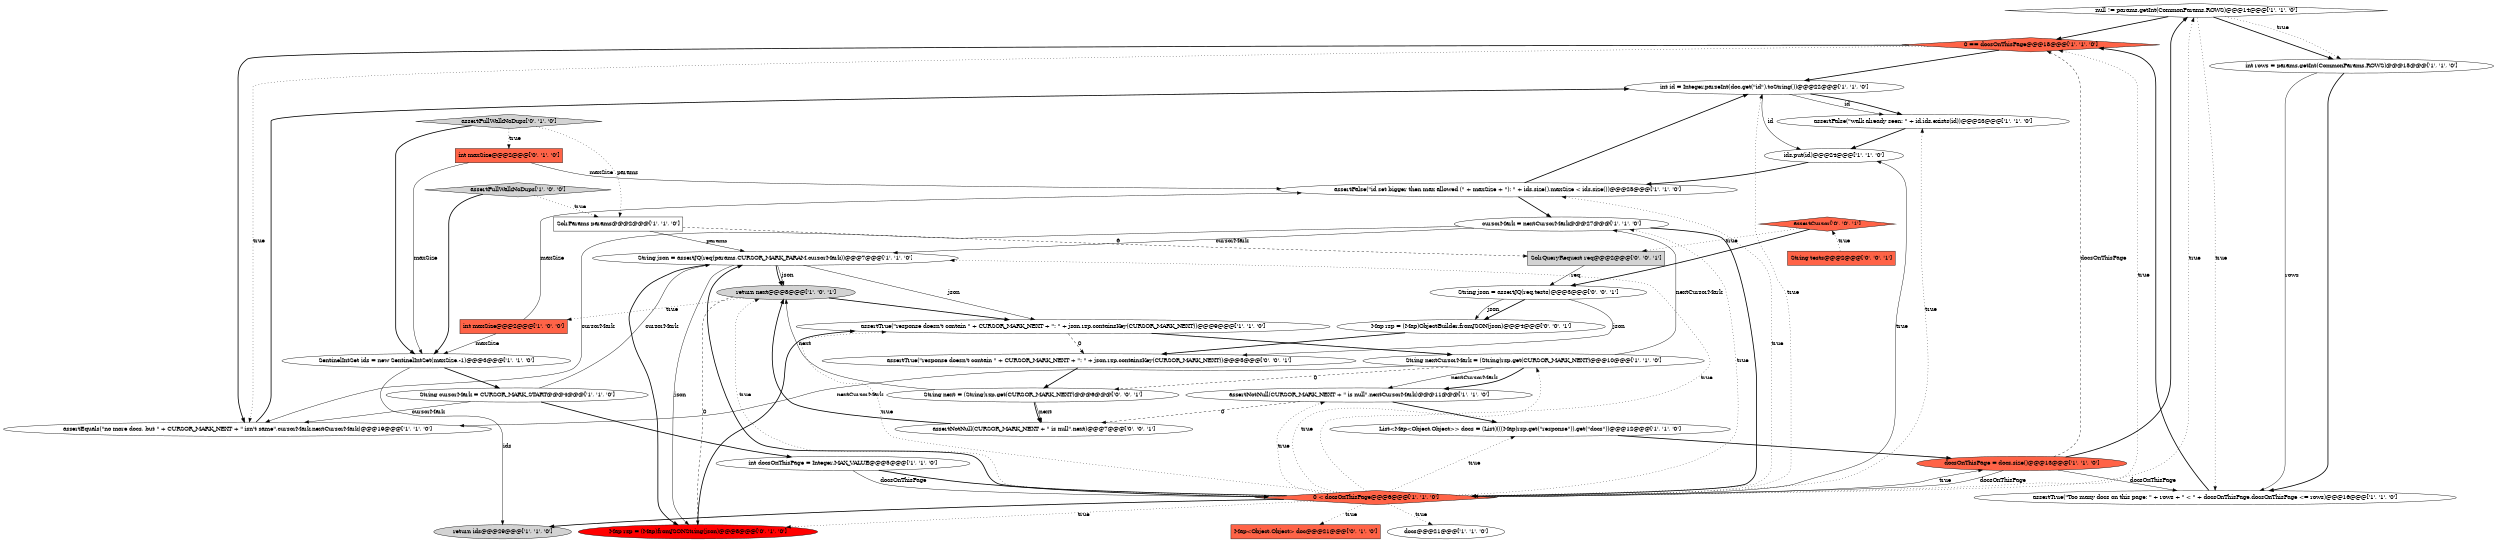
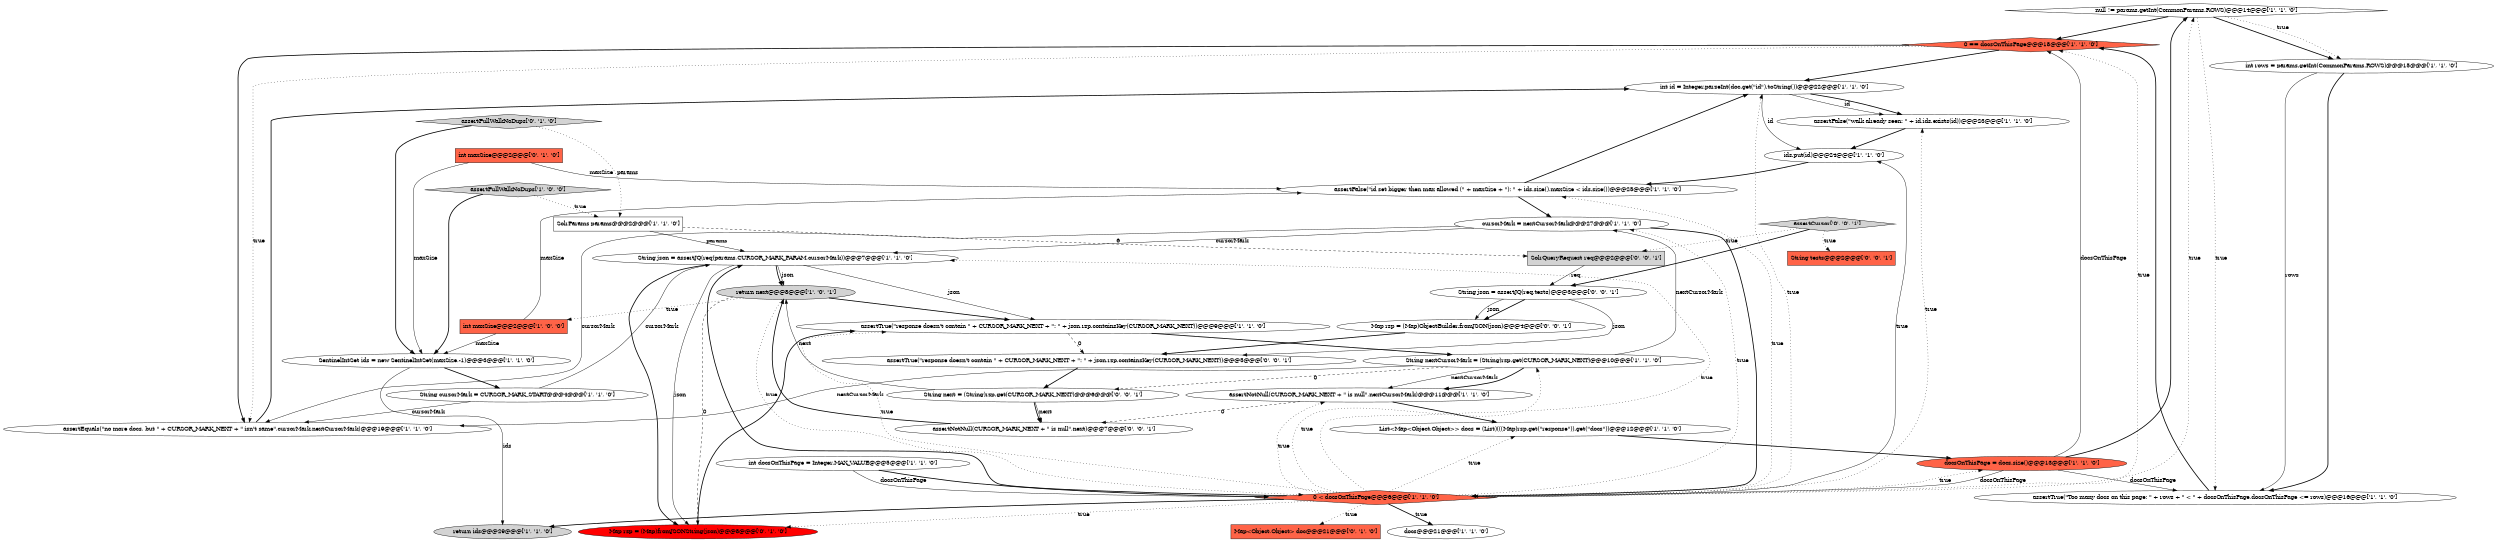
edge "assertFullWalkNoDups['0', '1', '0']" -> "int maxSize@@@2@@@['0', '1', '0']": removed, label "true"
node "assertCursor['0', '0', '1']": fillcolor tomato -> lightgray
edge "String tests@@@2@@@['0', '0', '1']" -> "assertCursor['0', '0', '1']": reversed
edge "docsOnThisPage = docs.size()@@@13@@@['1', '1', '0']" -> "0 == docsOnThisPage@@@18@@@['1', '1', '0']": style dashed -> solid
edge "String cursorMark = CURSOR_MARK_START@@@4@@@['1', '1', '0']" -> "int docsOnThisPage = Integer.MAX_VALUE@@@5@@@['1', '1', '0']": removed
edge "0 < docsOnThisPage@@@6@@@['1', '1', '0']" -> "return next@@@8@@@['1', '0', '1']": reversed
edge "0 < docsOnThisPage@@@6@@@['1', '1', '0']" -> "docsOnThisPage = docs.size()@@@13@@@['1', '1', '0']": style solid -> dotted
edge "0 < docsOnThisPage@@@6@@@['1', '1', '0']" -> "docs@@@21@@@['1', '1', '0']": style dotted -> bold
